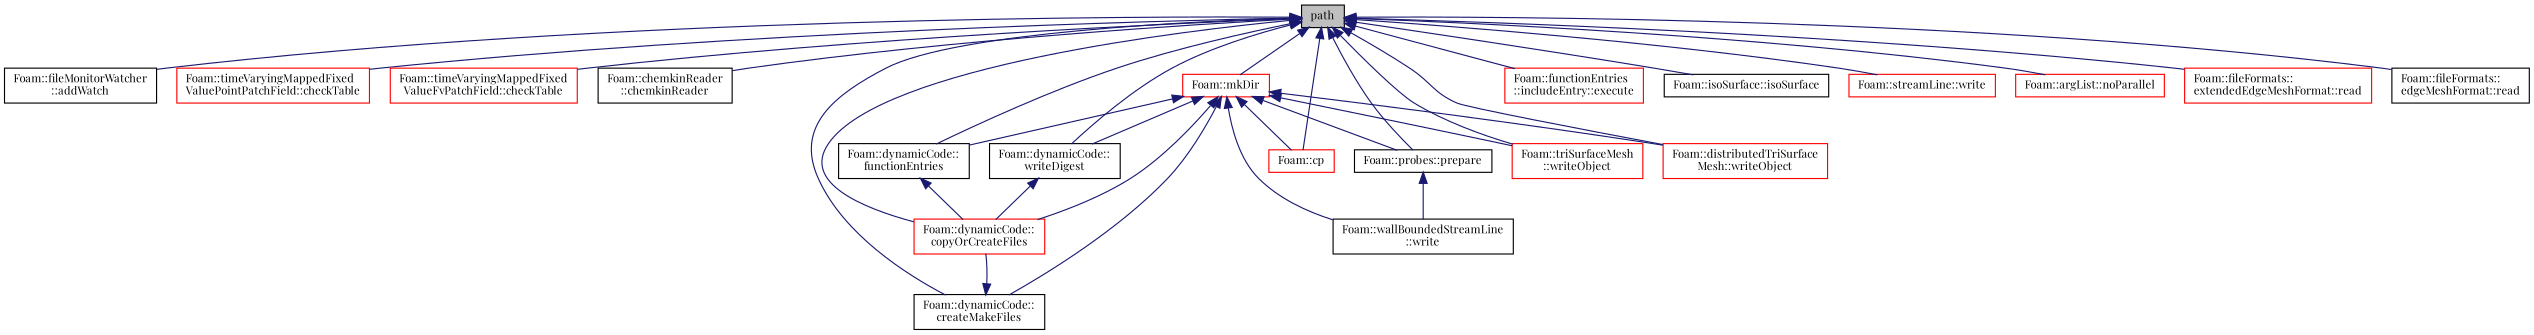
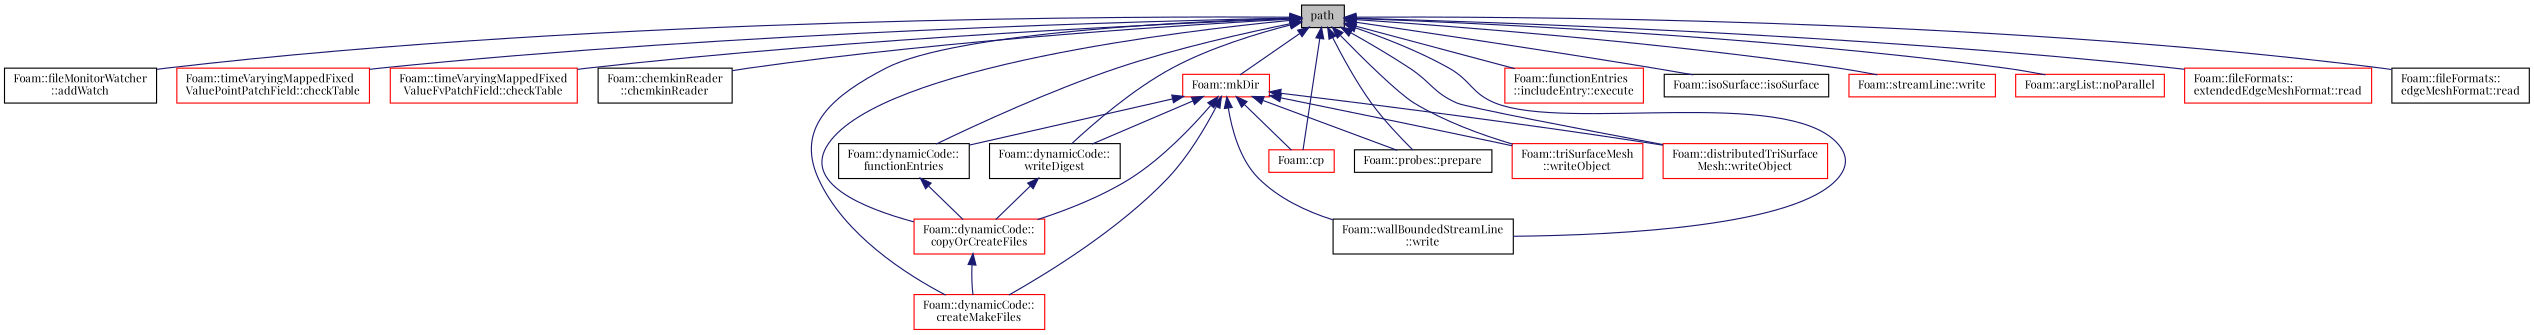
edge "Foam::wallBoundedStreamLine ::write" -> "Foam::probes::prepare": now "Foam::wallBoundedStreamLine ::write" -> "path"
edge "Foam::dynamicCode:: copyOrCreateFiles" -> "Foam::dynamicCode:: createMakeFiles": reversed
node "Foam::dynamicCode:: createMakeFiles": color black -> red
